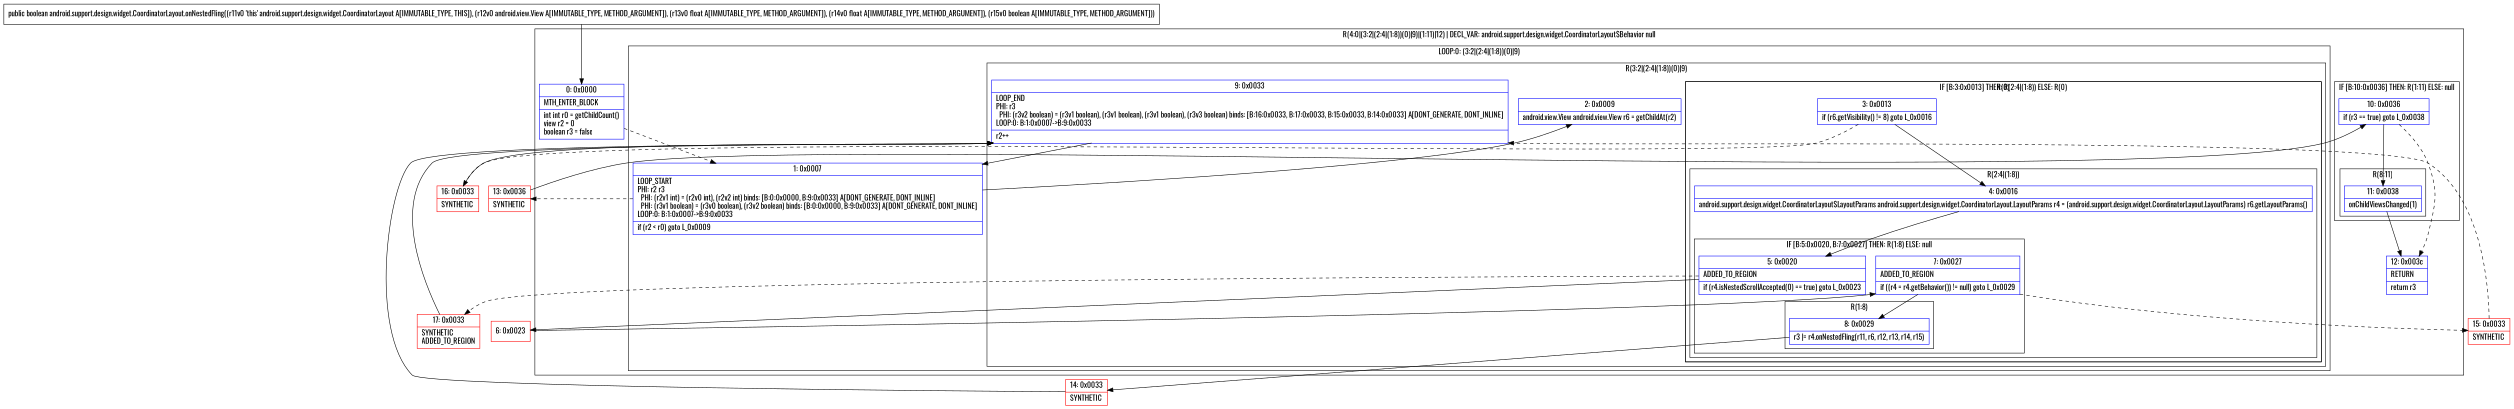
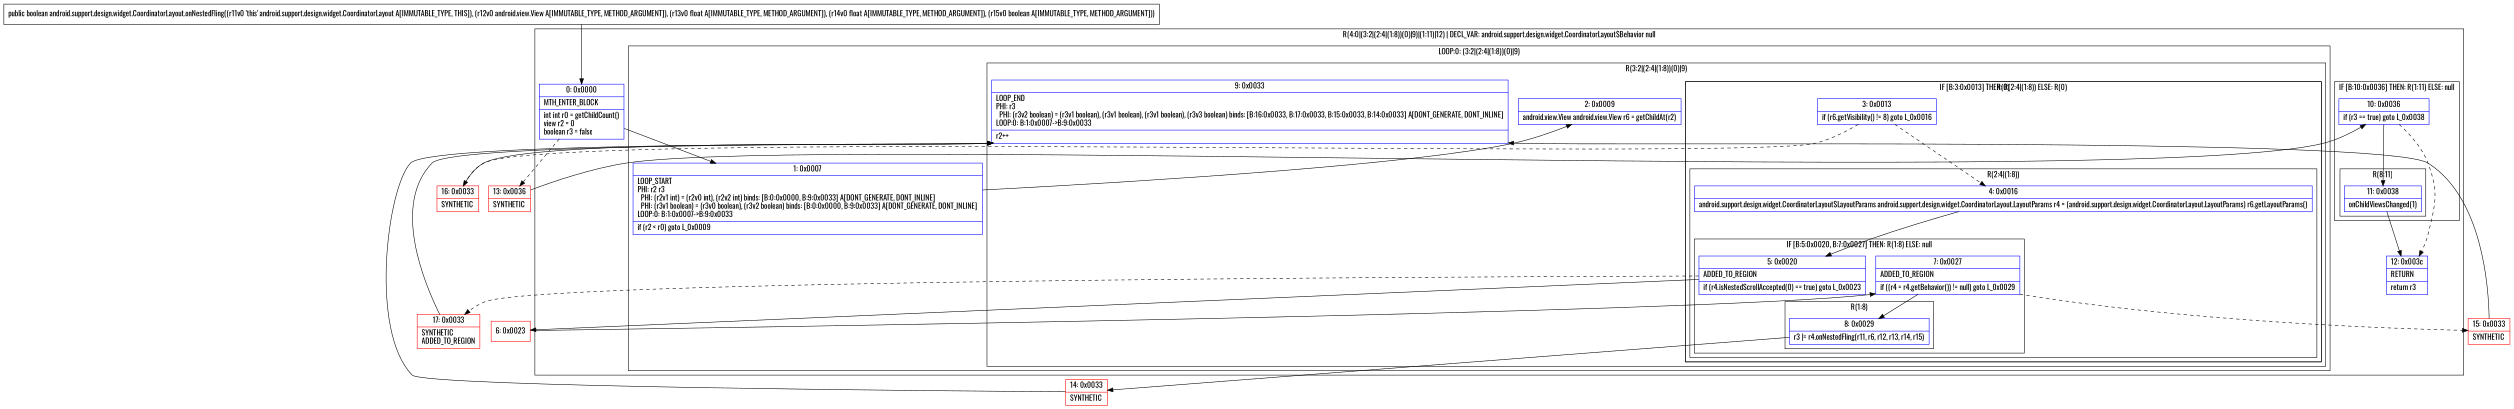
edge "0: 0x0000" -> "1: 0x0007": style dashed -> solid
edge "15: 0x0033" -> "9: 0x0033": style dashed -> solid
edge "9: 0x0033" -> "1: 0x0007": removed
edge "3: 0x0013" -> "4: 0x0016": style solid -> dashed
edge "1: 0x0007" -> "13: 0x0036": now "0: 0x0000" -> "13: 0x0036"
